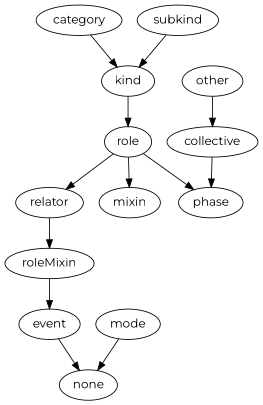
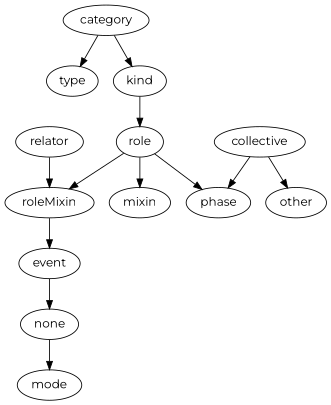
node "subkind": removed
node "type": added
edge "other" -> "collective": reversed
edge "role" -> "relator": now "role" -> "roleMixin"
edge "mode" -> "none": reversed
